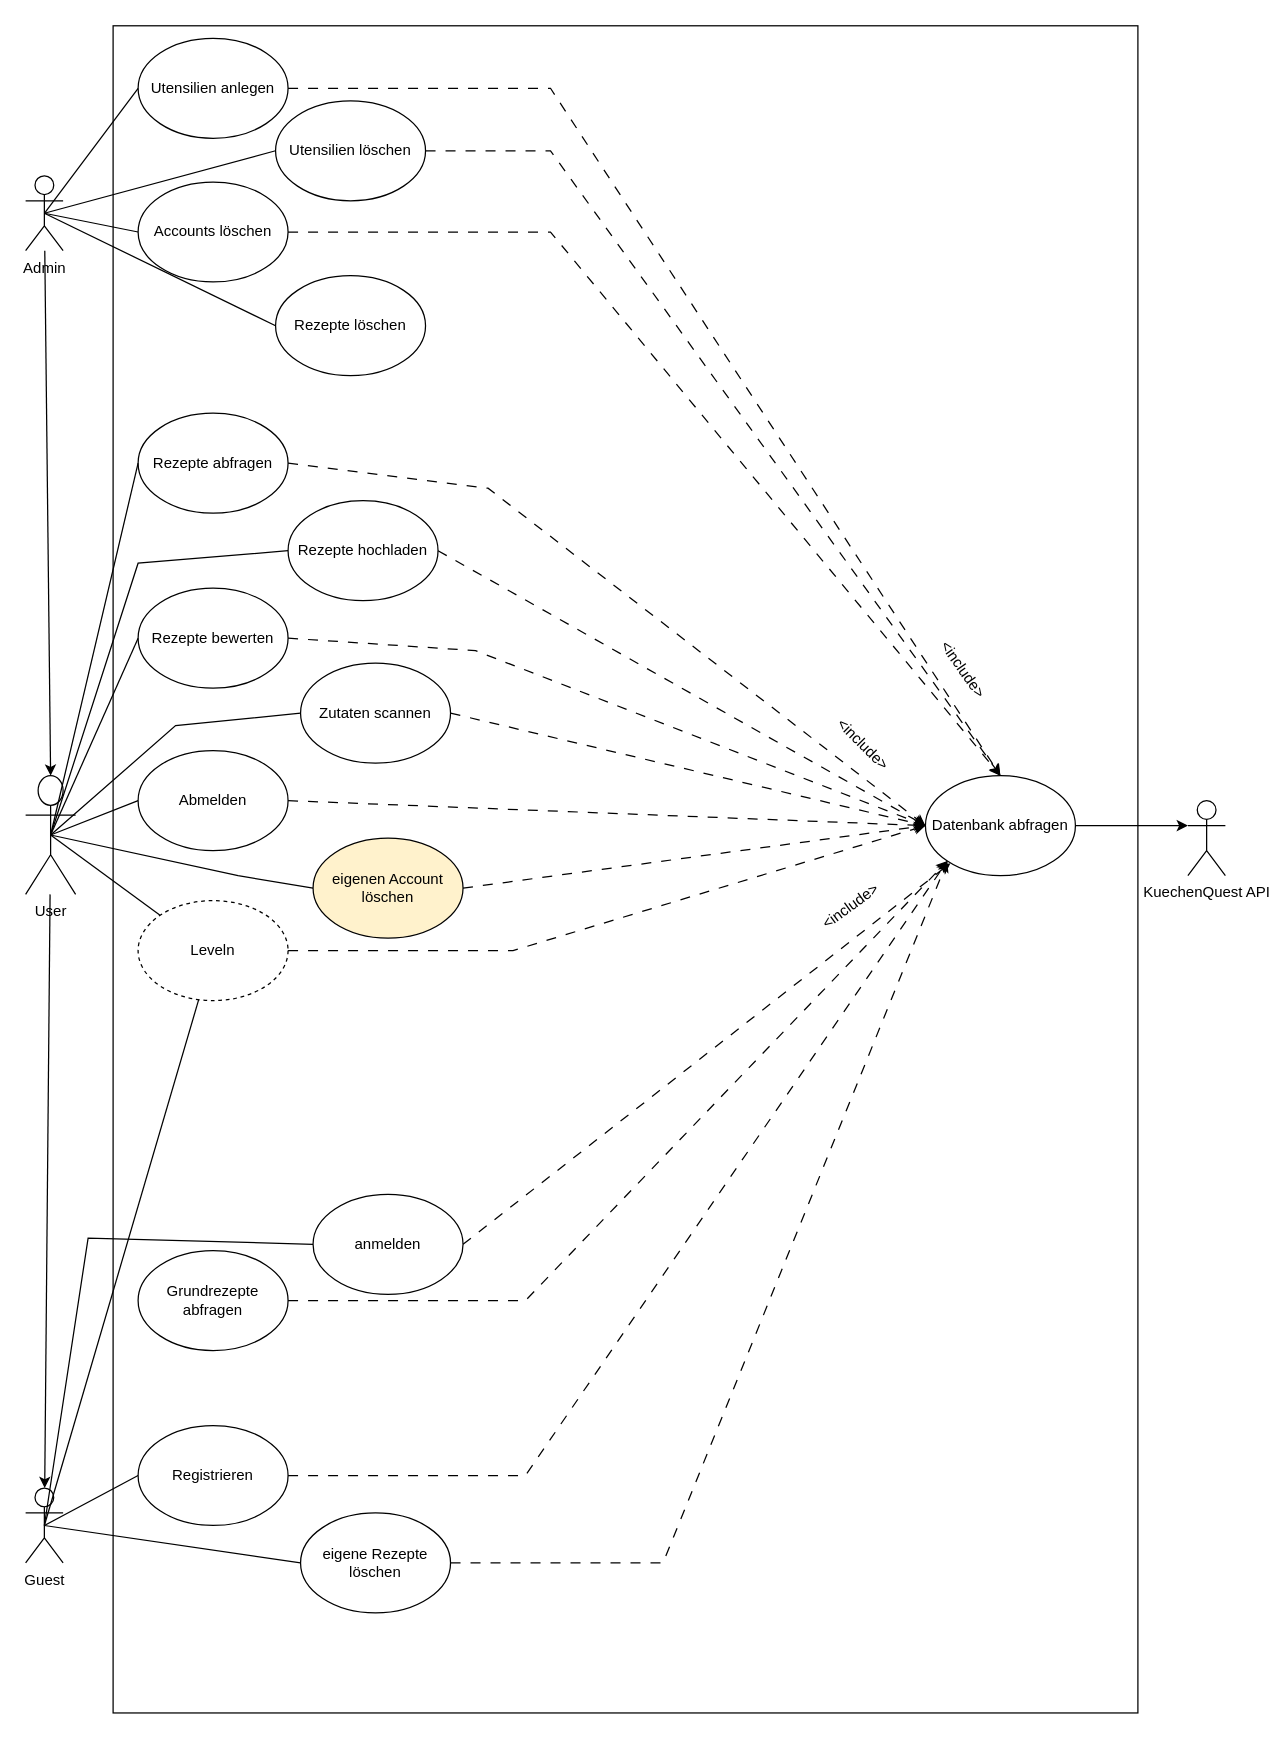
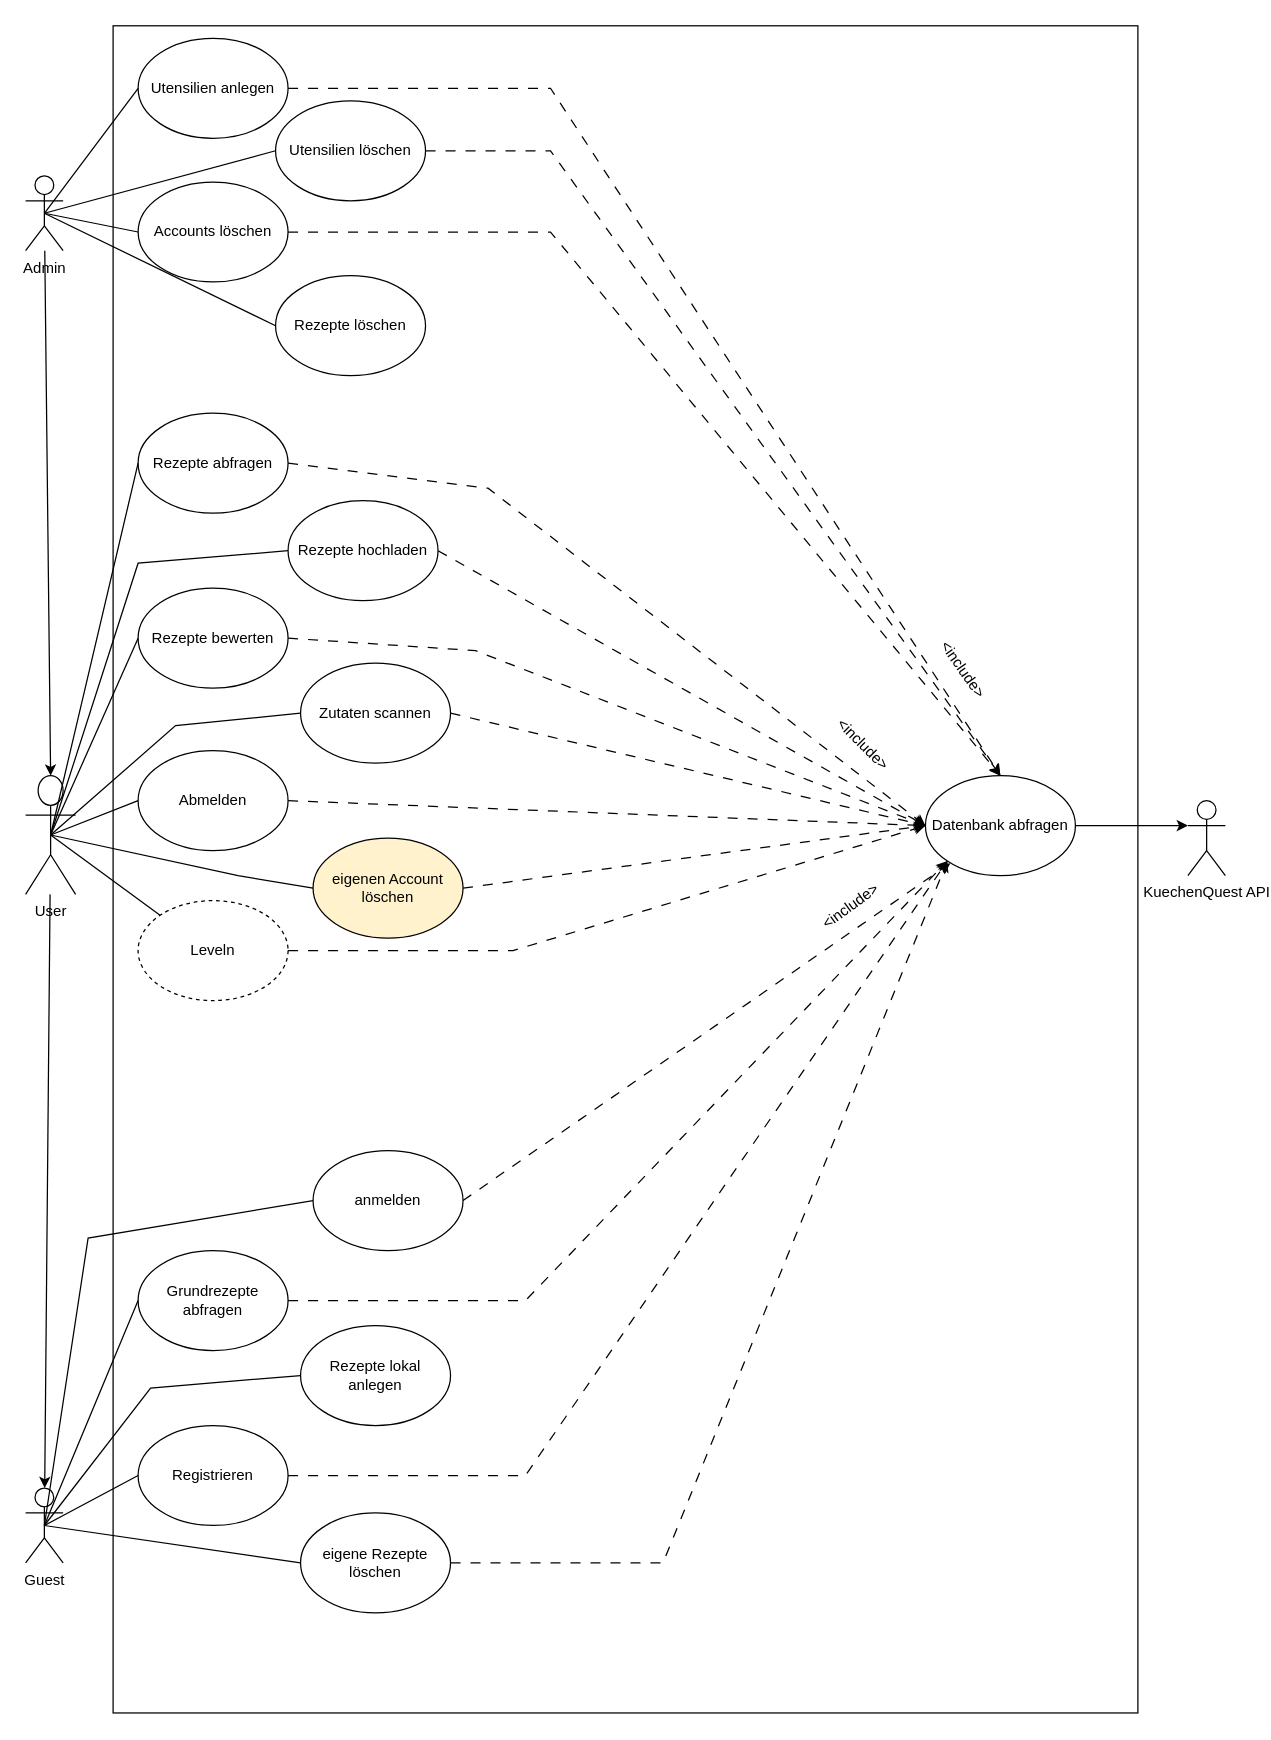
node "anmelden": moved (388, 1244) -> (388, 1201)
edge "Leveln" -- "Guest": now "Grundrezepte abfragen" -- "Guest"
node "Rezepte lokal anlegen": added
edge "Rezepte lokal anlegen" -- "Guest": added
